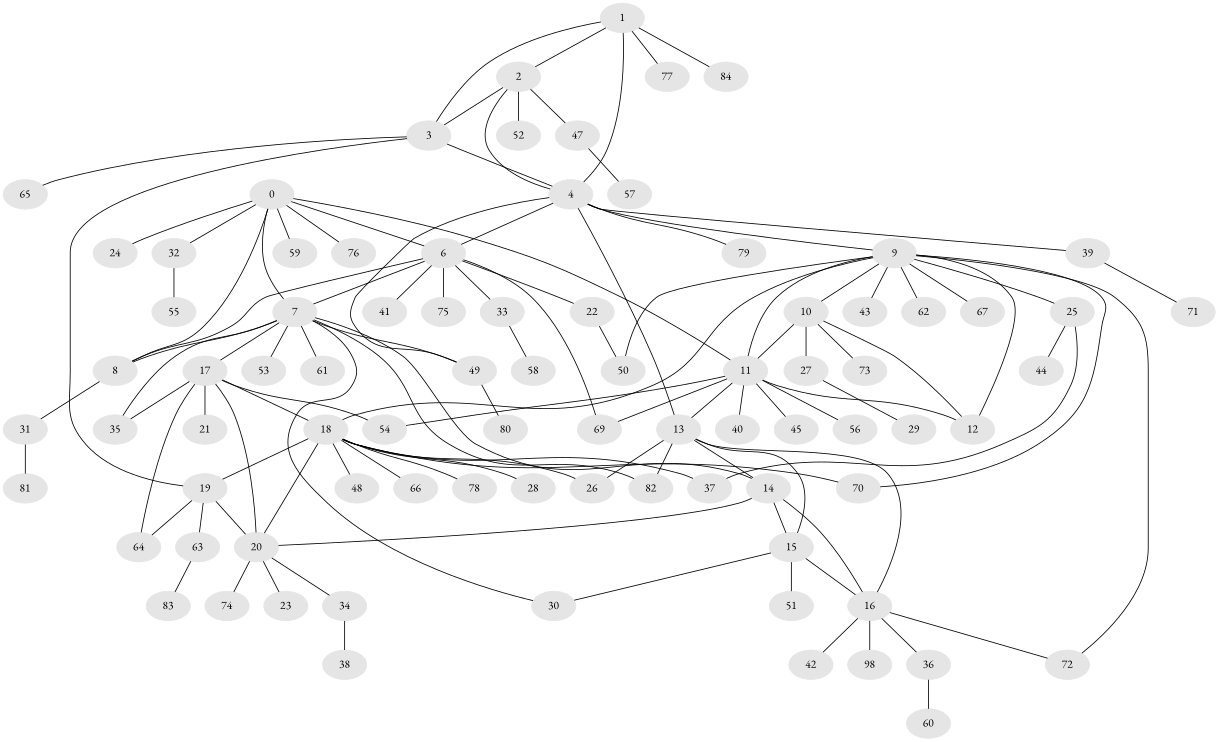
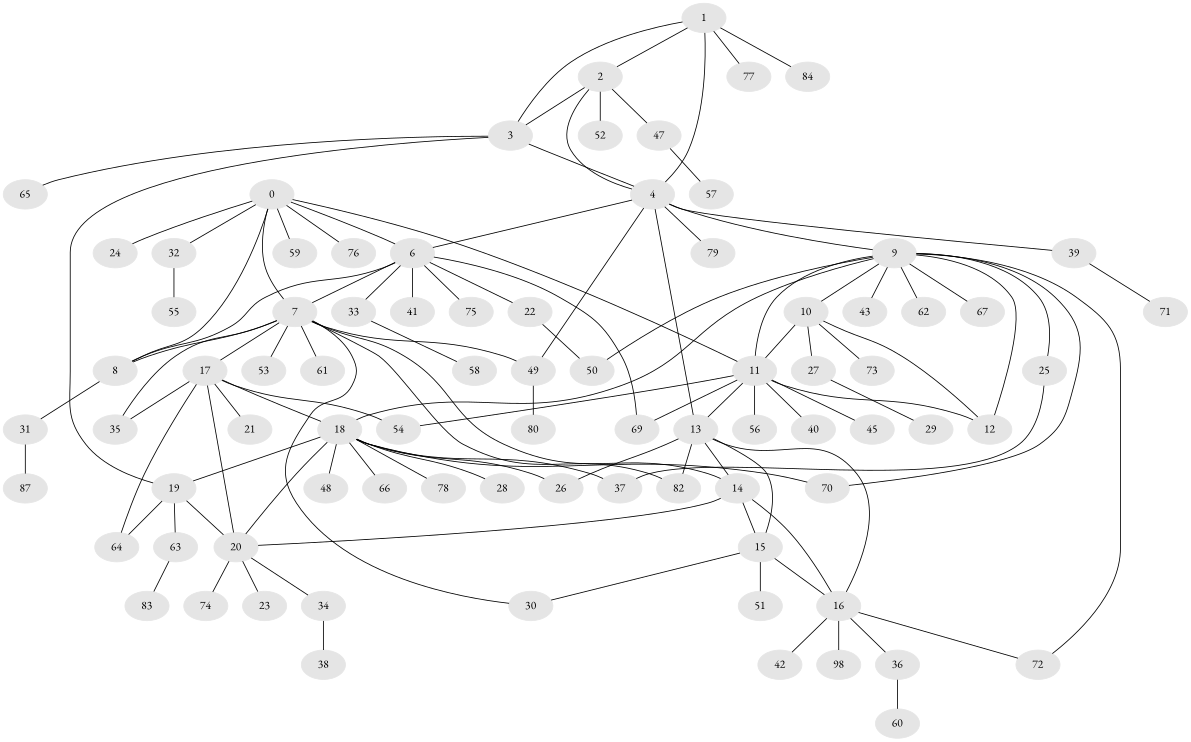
node "44": removed
node "81": label "81" -> "87"
